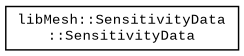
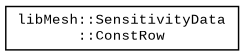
node "libMesh::SensitivityData ::SensitivityData": label "libMesh::SensitivityData ::SensitivityData" -> "libMesh::SensitivityData ::ConstRow"
